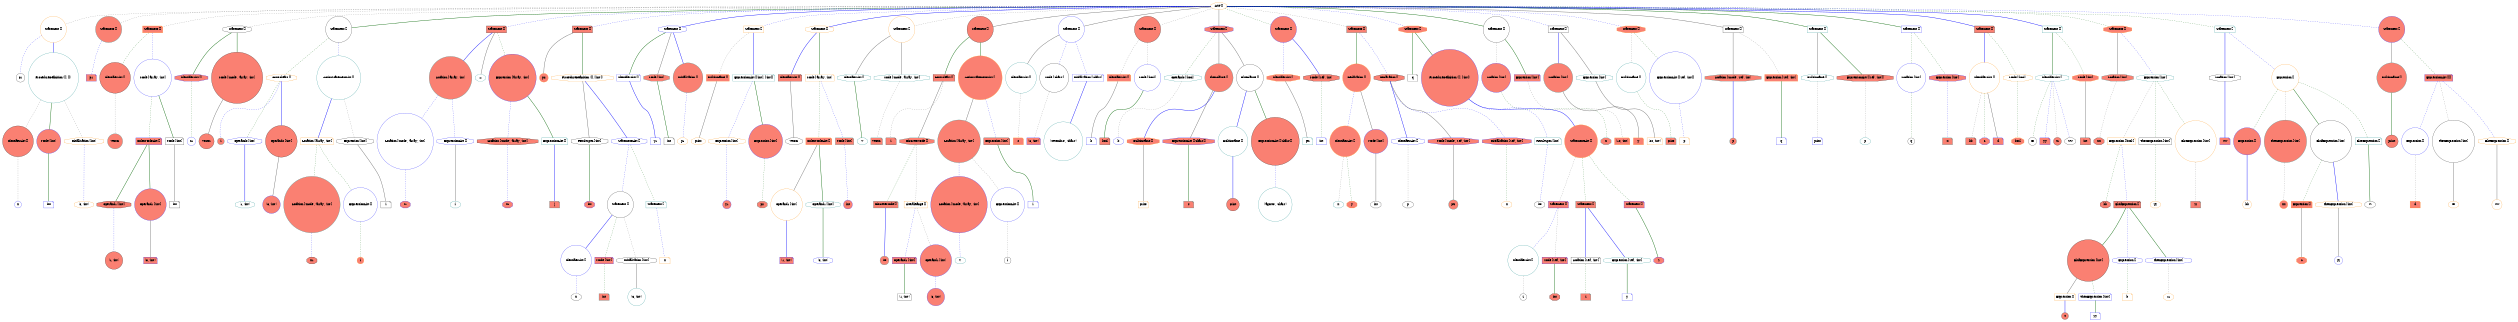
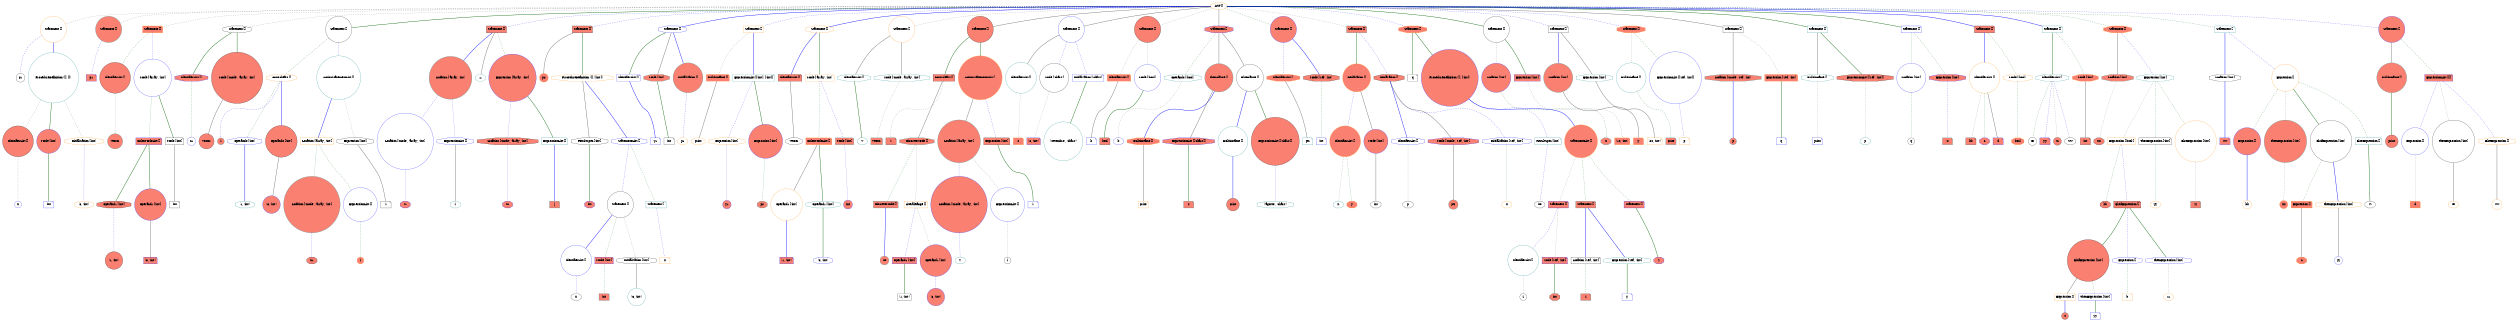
edge "Initialization ['chars']" -- "('setembro', 'chars')": color blue -> darkgreen
node "Initialization ['ref', 'int']": fillcolor salmon -> white
node "('agosto', 'chars')": shape circle -> octagon
